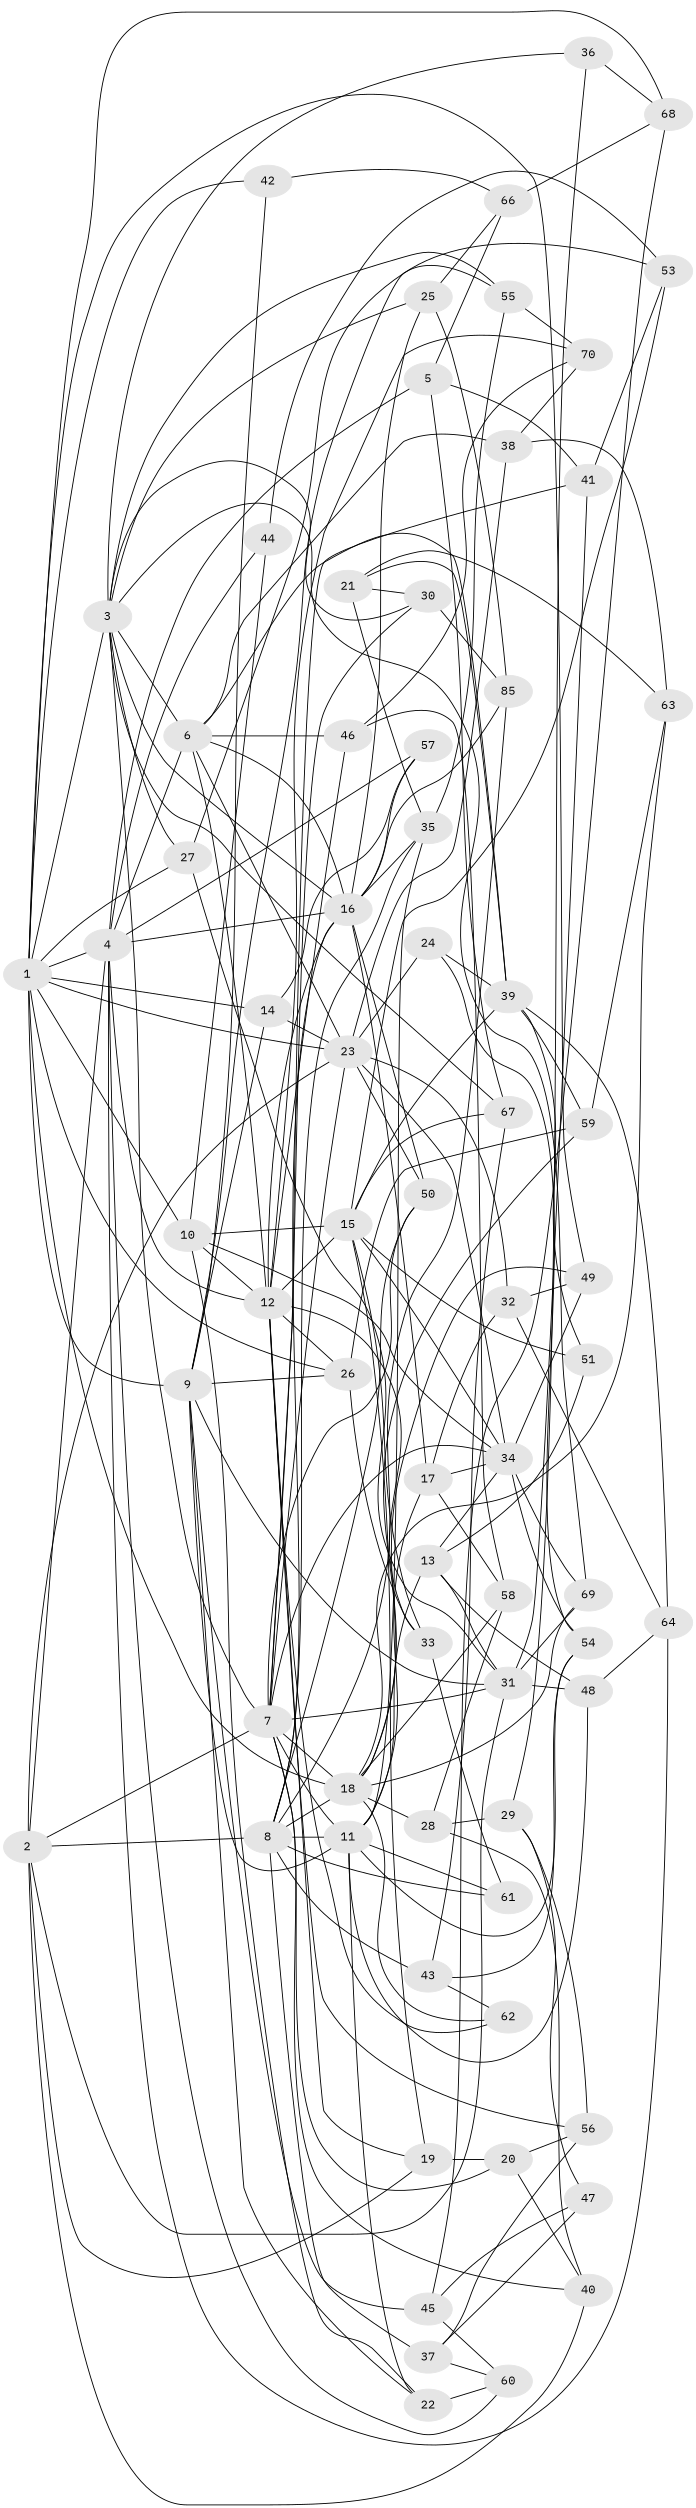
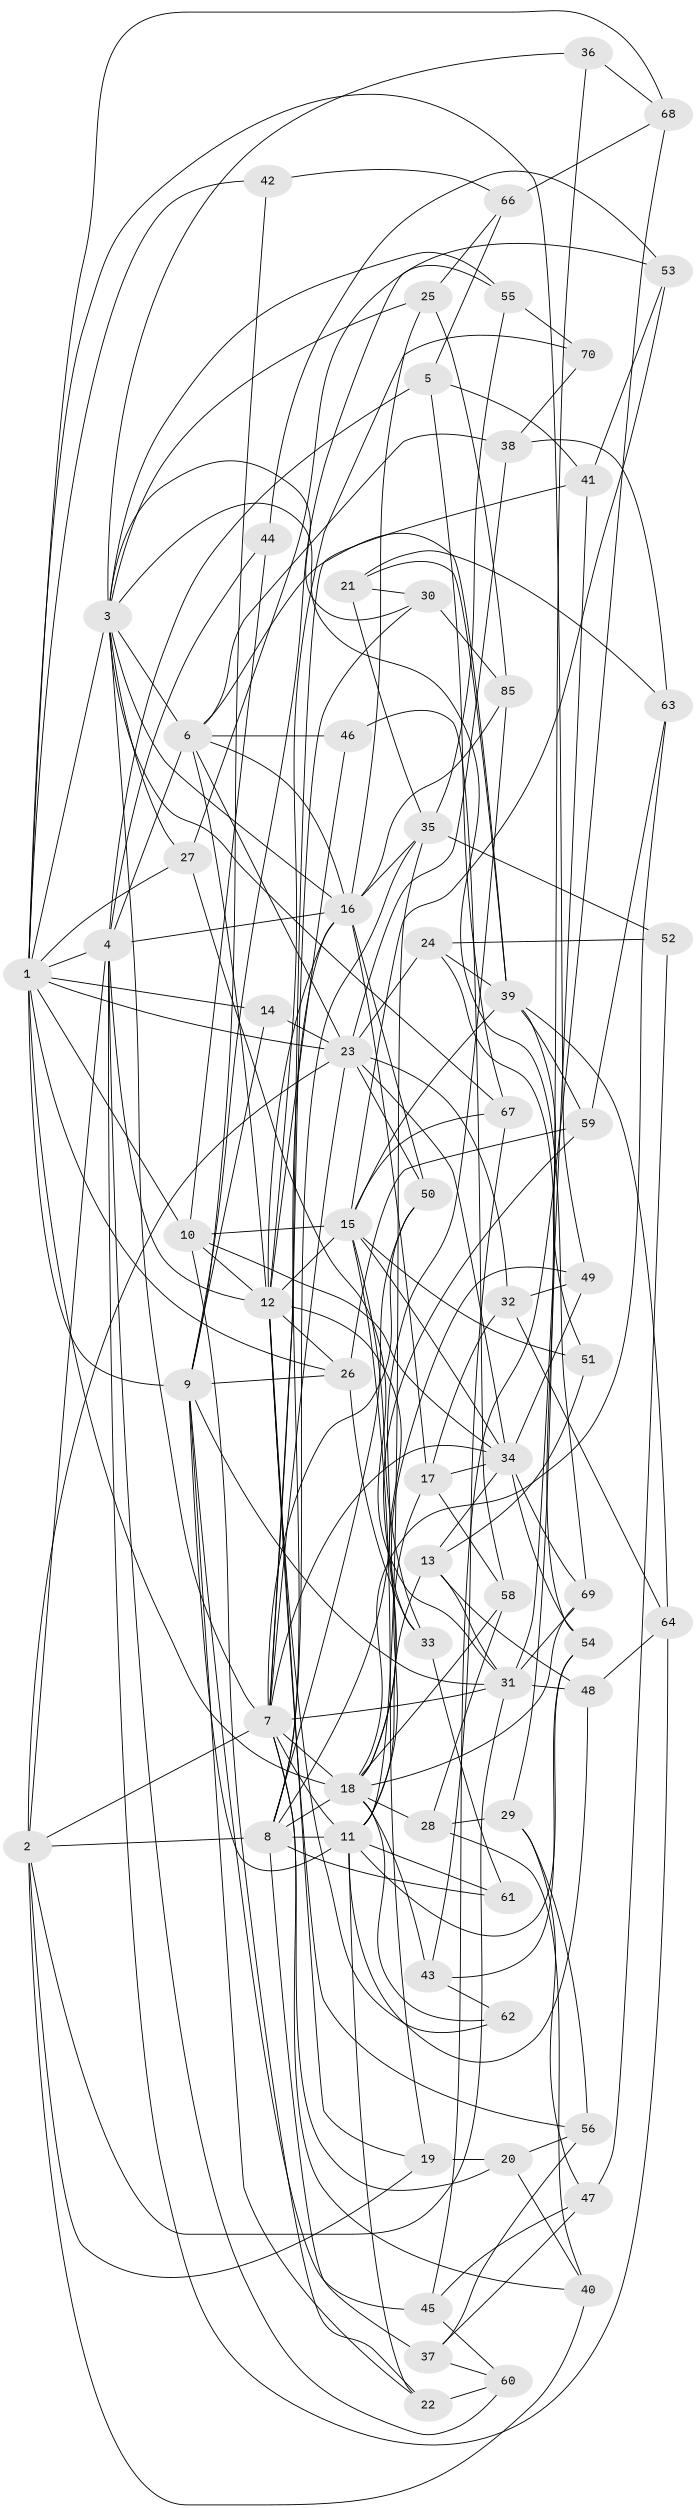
edge "70" -- "46": removed
node "57": removed
node "52": added
edge "8" -- "43": now "18" -- "43"
